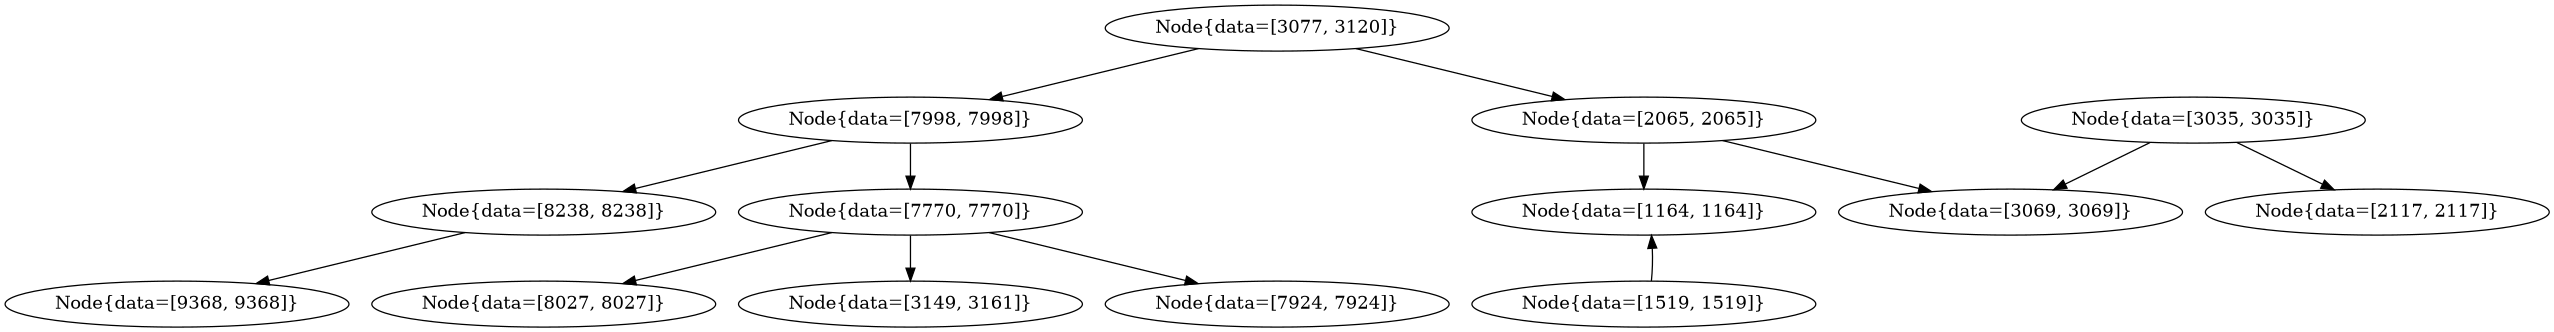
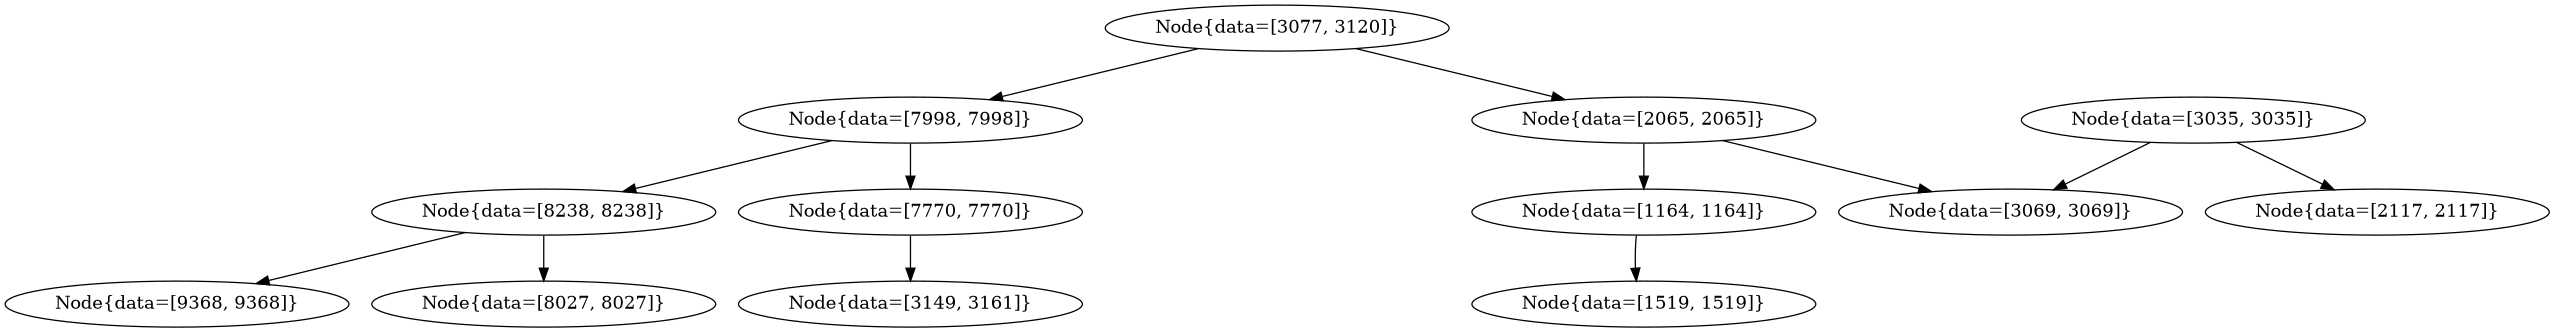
edge "Node{data=[7770, 7770]}" -> "Node{data=[8027, 8027]}": now "Node{data=[8238, 8238]}" -> "Node{data=[8027, 8027]}"
edge "Node{data=[1519, 1519]}" -> "Node{data=[1164, 1164]}": reversed
node "Node{data=[7924, 7924]}": removed
